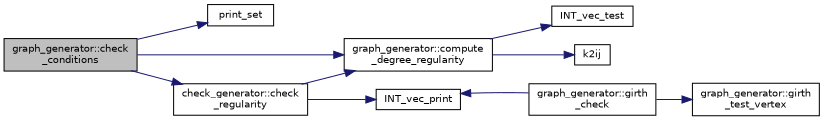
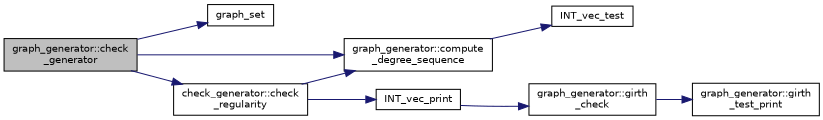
node "print_set": label "print_set" -> "graph_set"
node "graph_generator::check _conditions": label "graph_generator::check _conditions" -> "graph_generator::check _generator"
node "graph_generator::compute _degree_regularity": label "graph_generator::compute _degree_regularity" -> "graph_generator::compute _degree_sequence"
node "k2ij": removed
edge "graph_generator::girth _check" -> "INT_vec_print": reversed
node "graph_generator::girth _test_vertex": label "graph_generator::girth _test_vertex" -> "graph_generator::girth _test_print"
